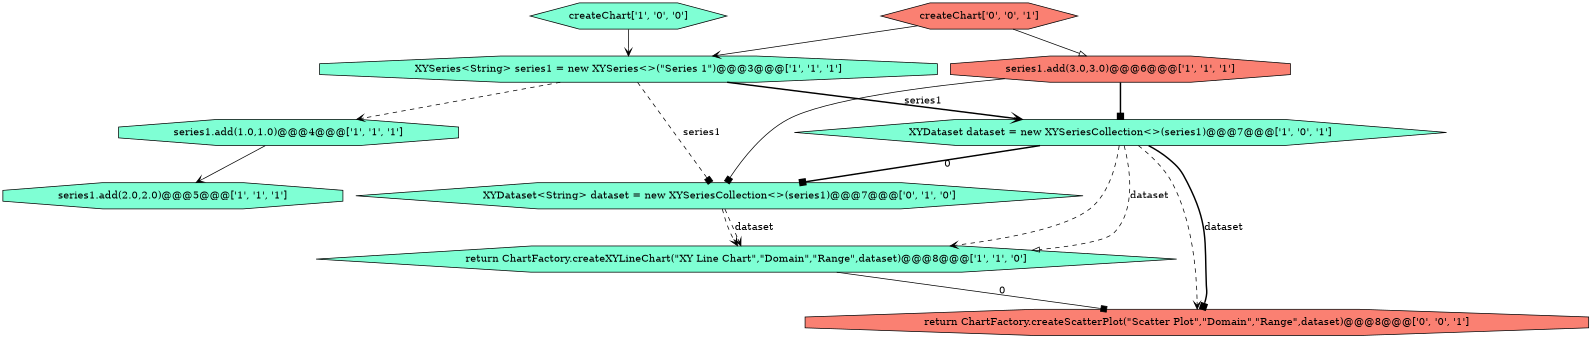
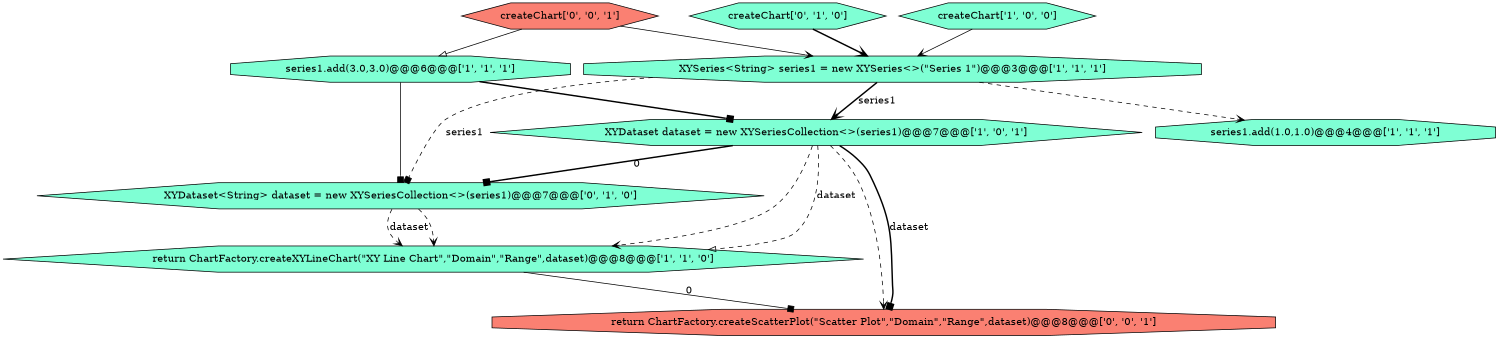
node "createChart['0', '1', '0']": added
node "series1.add(3.0,3.0)@@@6@@@['1', '1', '1']": fillcolor salmon -> aquamarine
node "series1.add(2.0,2.0)@@@5@@@['1', '1', '1']": removed
